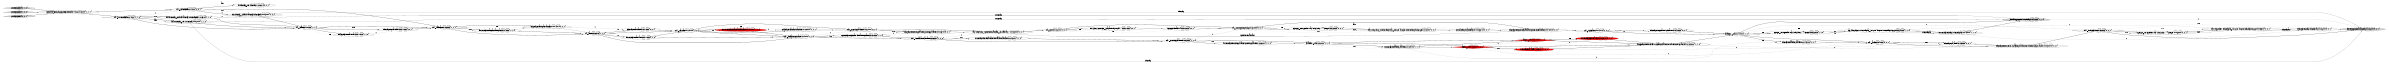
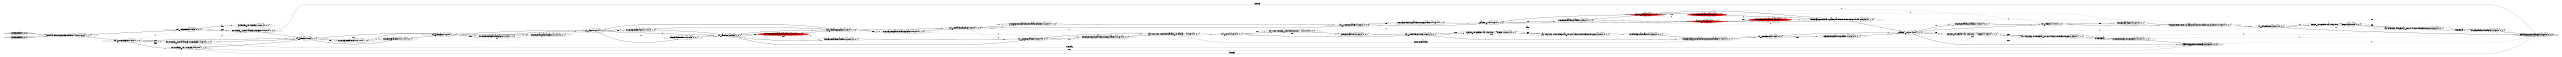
node "processArguments['0', '1', '0']": removed
edge "null != sinkConfigFile@@@4@@@['0', '0', '1']" -> "null != namespace@@@13@@@['1', '1', '1']": now "sourceConfig.setTenant(tenant)@@@11@@@['1', '1', '0']" -> "null != namespace@@@13@@@['1', '1', '1']"
edge "this.sourceConfig = new SourceConfig()@@@8@@@['1', '1', '0']" -> "inferMissingArguments(sourceConfig)@@@42@@@['1', '1', '0']": label "sourceConfig" -> "true"
edge "sinkConfig.setNamespace(namespace)@@@14@@@['0', '0', '1']" -> "sinkConfig.setName(name)@@@17@@@['0', '0', '1']": now "sourceConfig.setName(name)@@@17@@@['1', '1', '0']" -> "sinkConfig.setName(name)@@@17@@@['0', '0', '1']"
edge "null != destinationTopicName@@@19@@@['1', '1', '0']" -> "null != processingGuarantees@@@22@@@['0', '0', '1']": now "null != deserializationClassName@@@22@@@['1', '1', '0']" -> "null != processingGuarantees@@@22@@@['0', '0', '1']"
